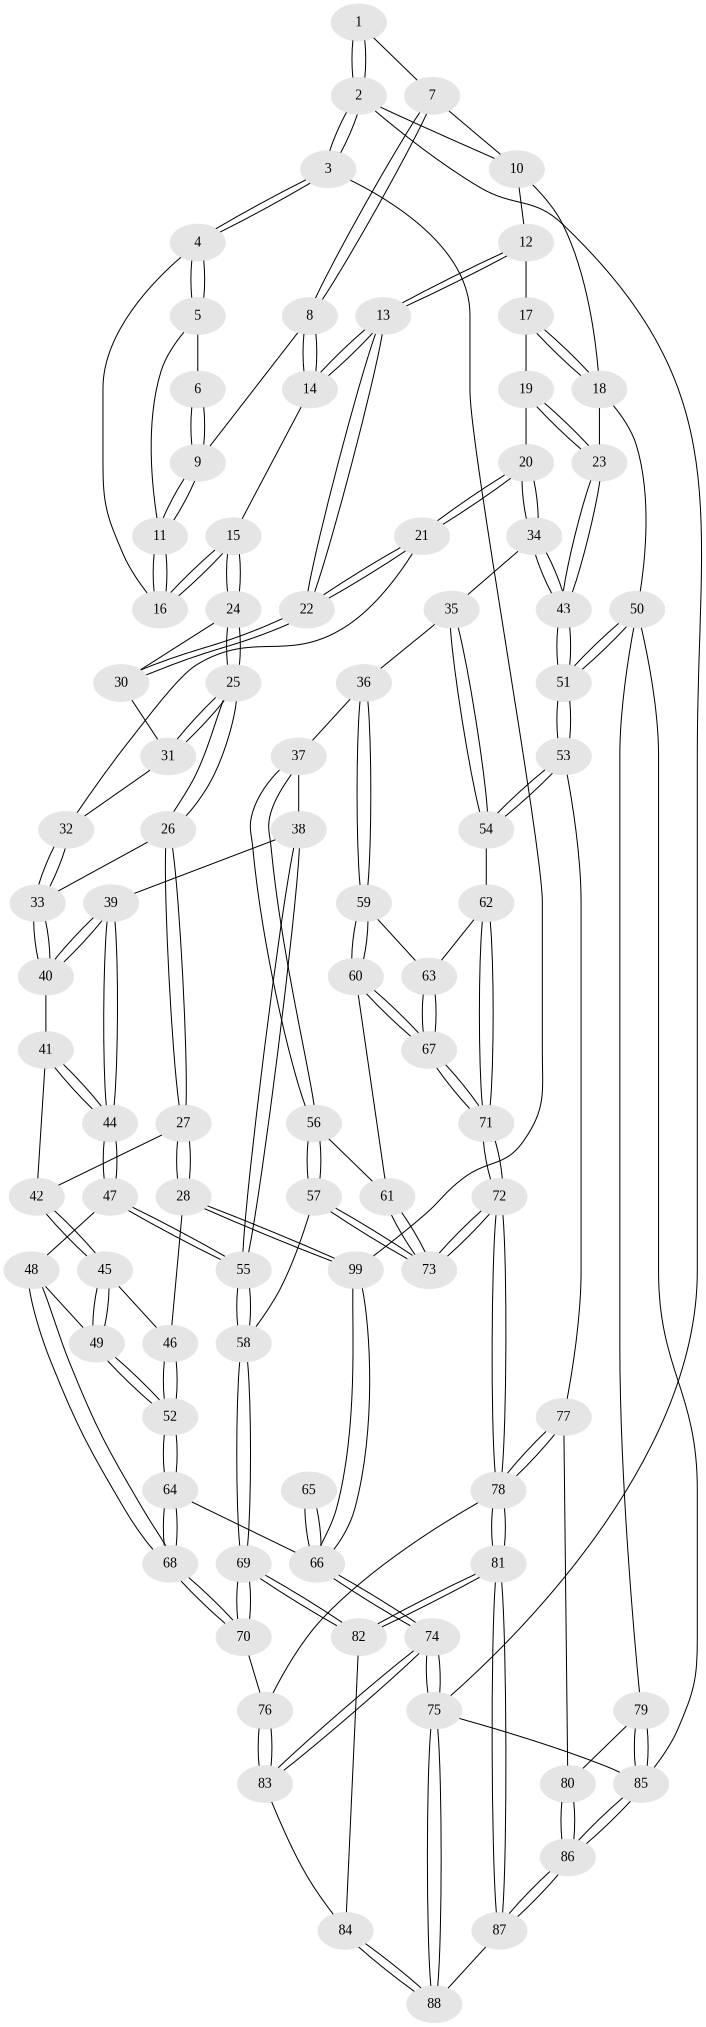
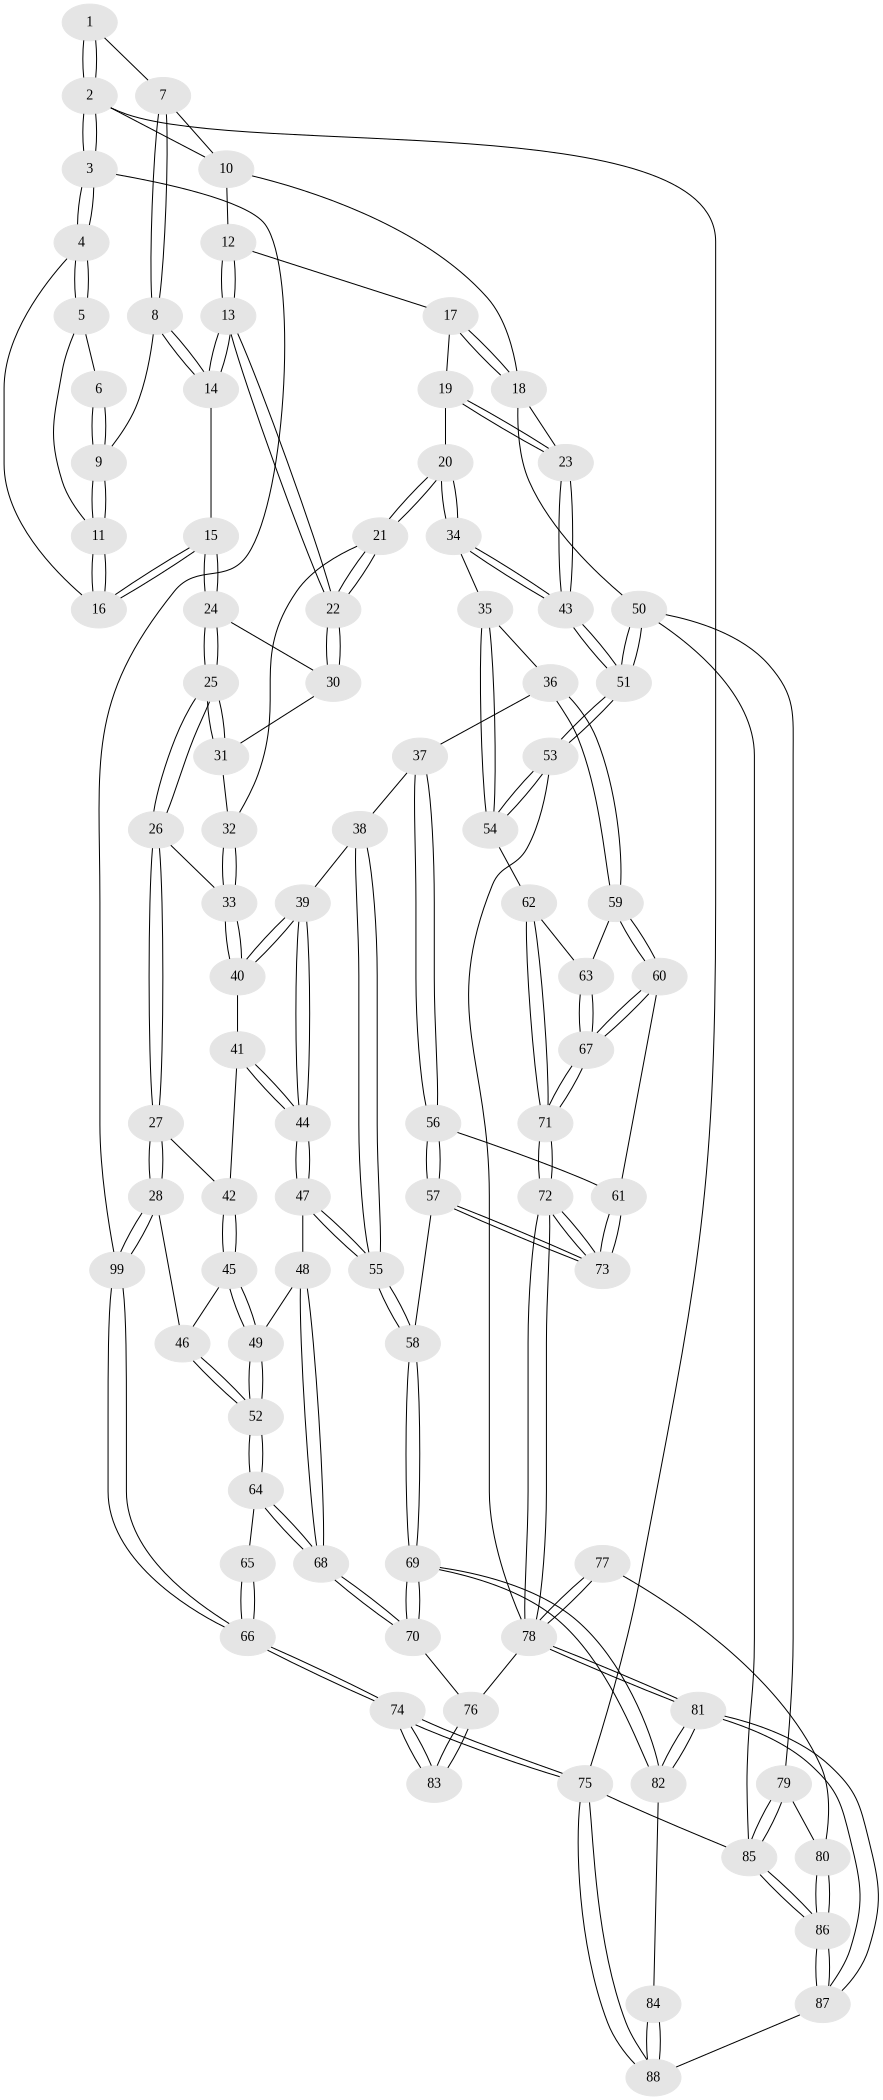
edge "53" -- "77": now "53" -- "78"
edge "64" -- "66": now "64" -- "65"
edge "83" -- "84": removed
